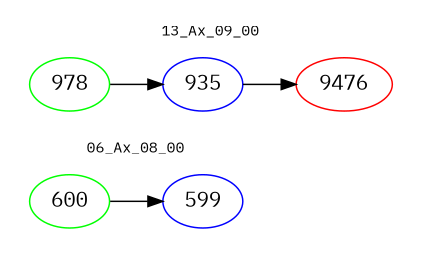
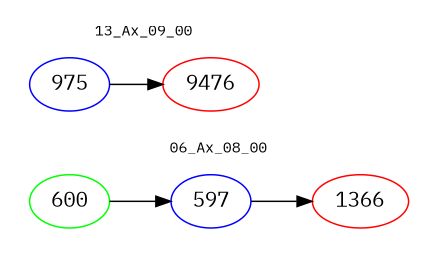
node "978": removed
node "935": label "935" -> "975"
node "599": label "599" -> "597"
node "1366": added
